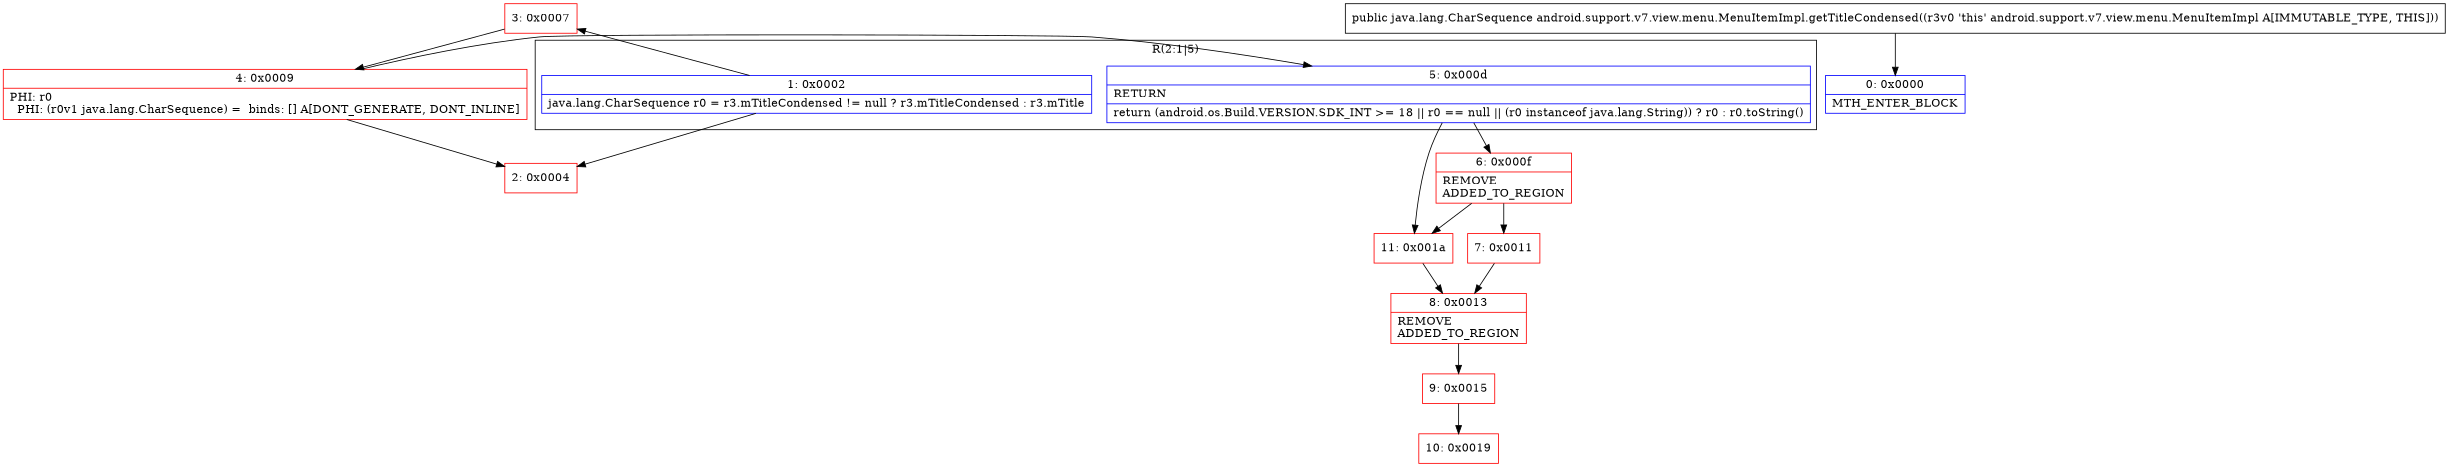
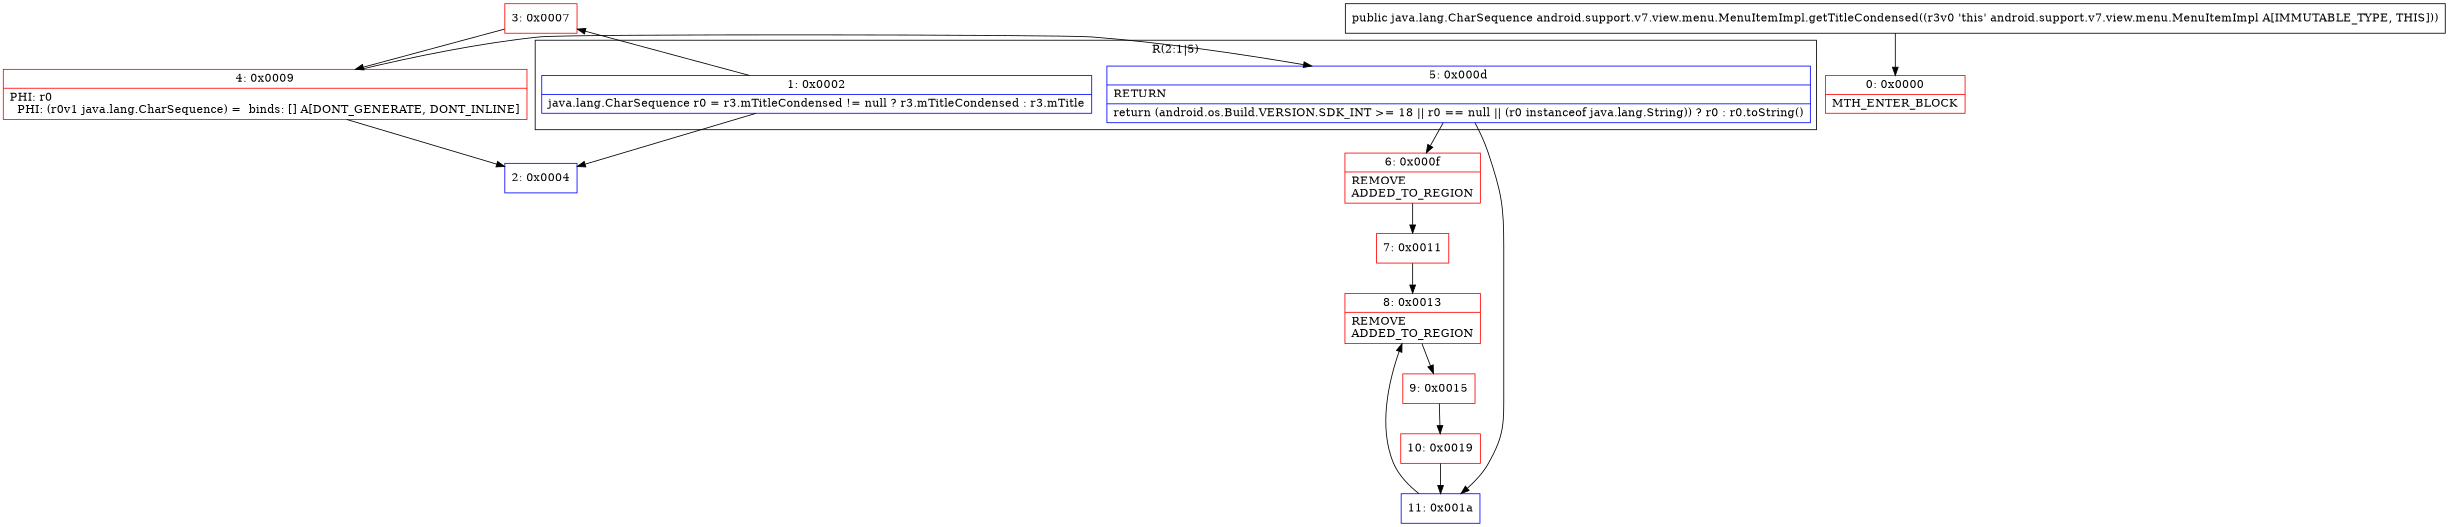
node "0: 0x0000": color blue -> red
node "2: 0x0004": color red -> blue
edge "6: 0x000f" -> "11: 0x001a": now "10: 0x0019" -> "11: 0x001a"
node "11: 0x001a": color red -> blue
